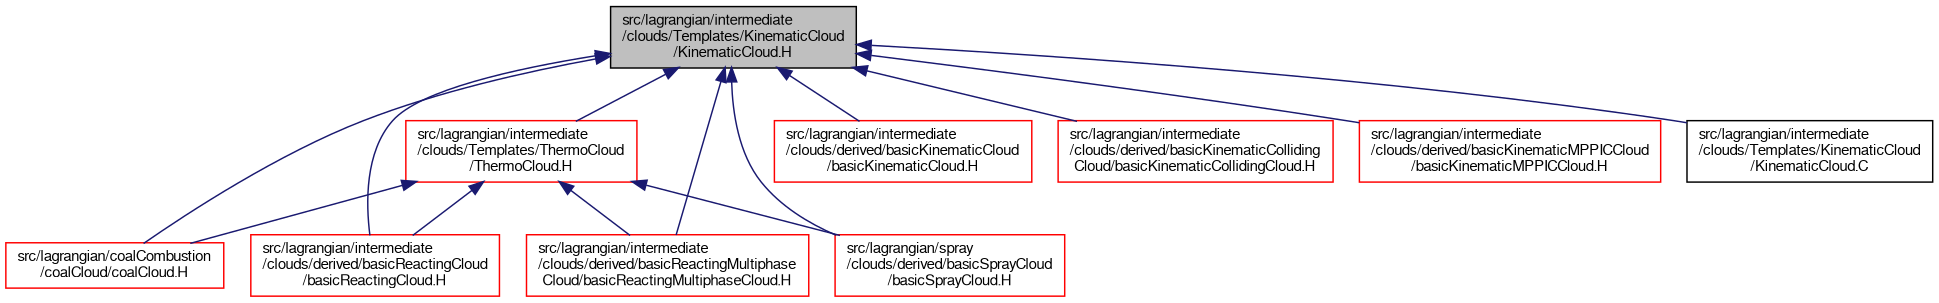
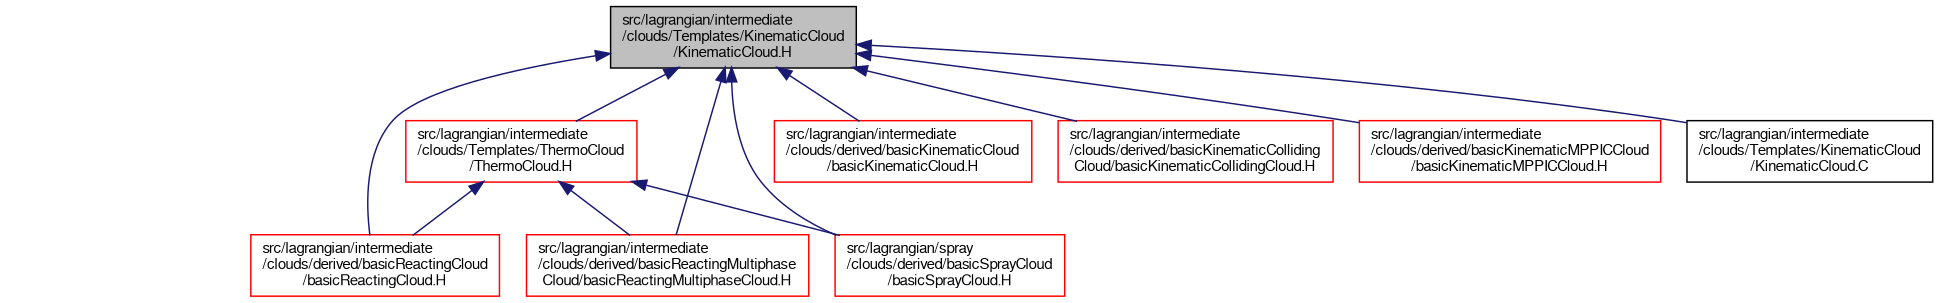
node "src/lagrangian/coalCombustion /coalCloud/coalCloud.H": removed
